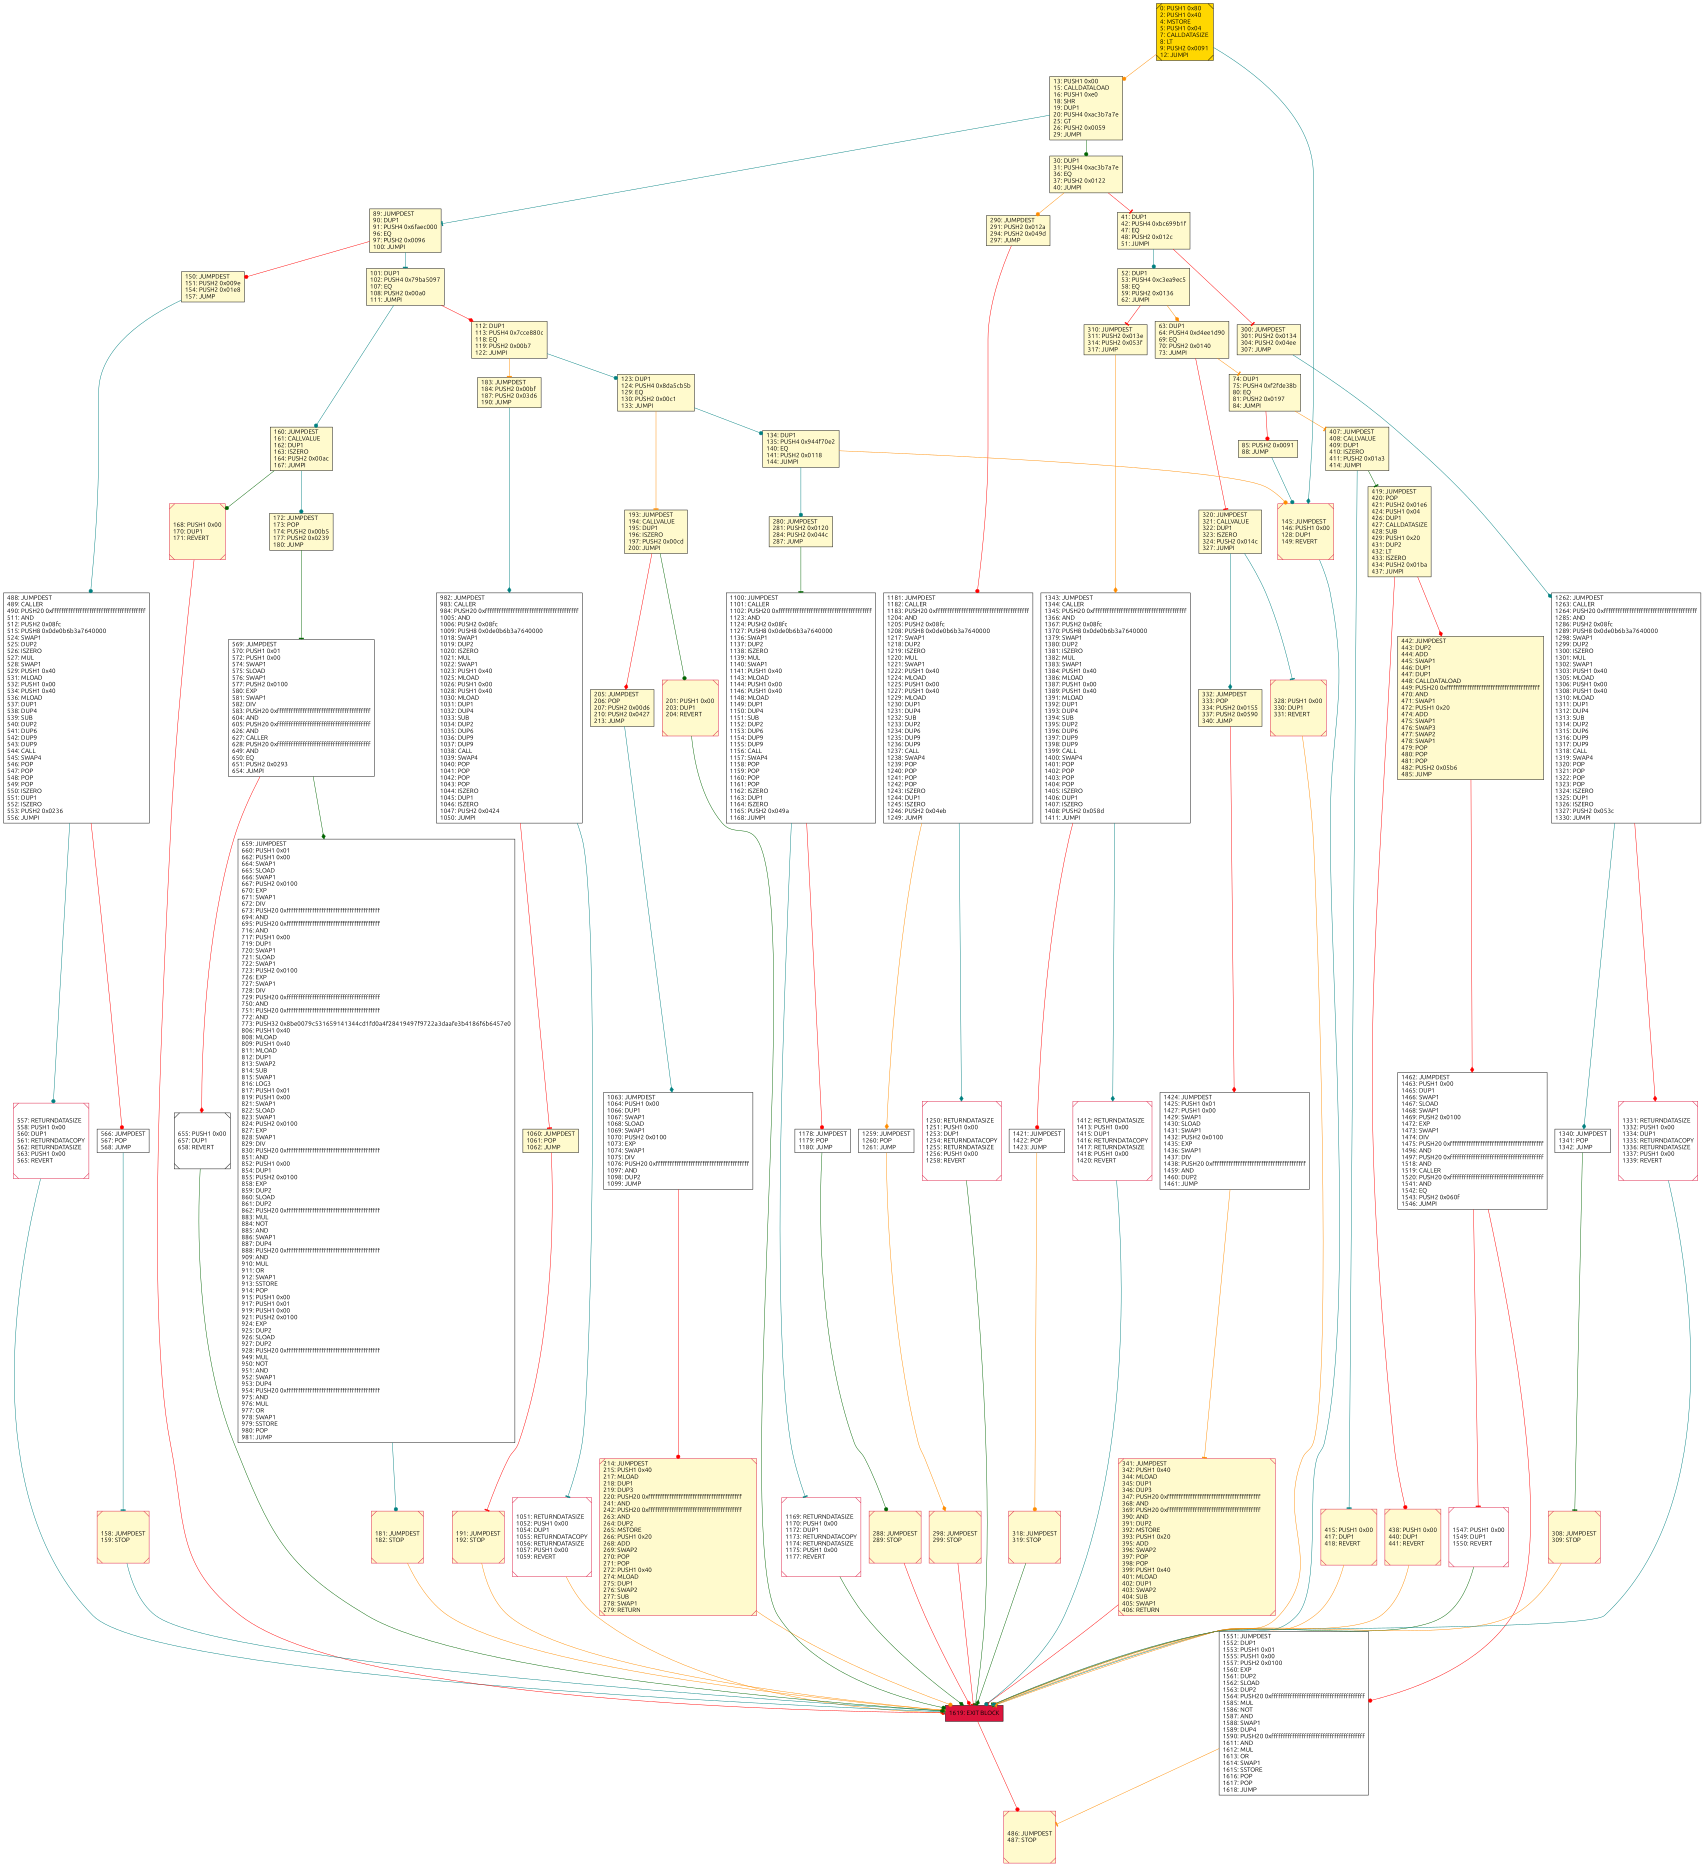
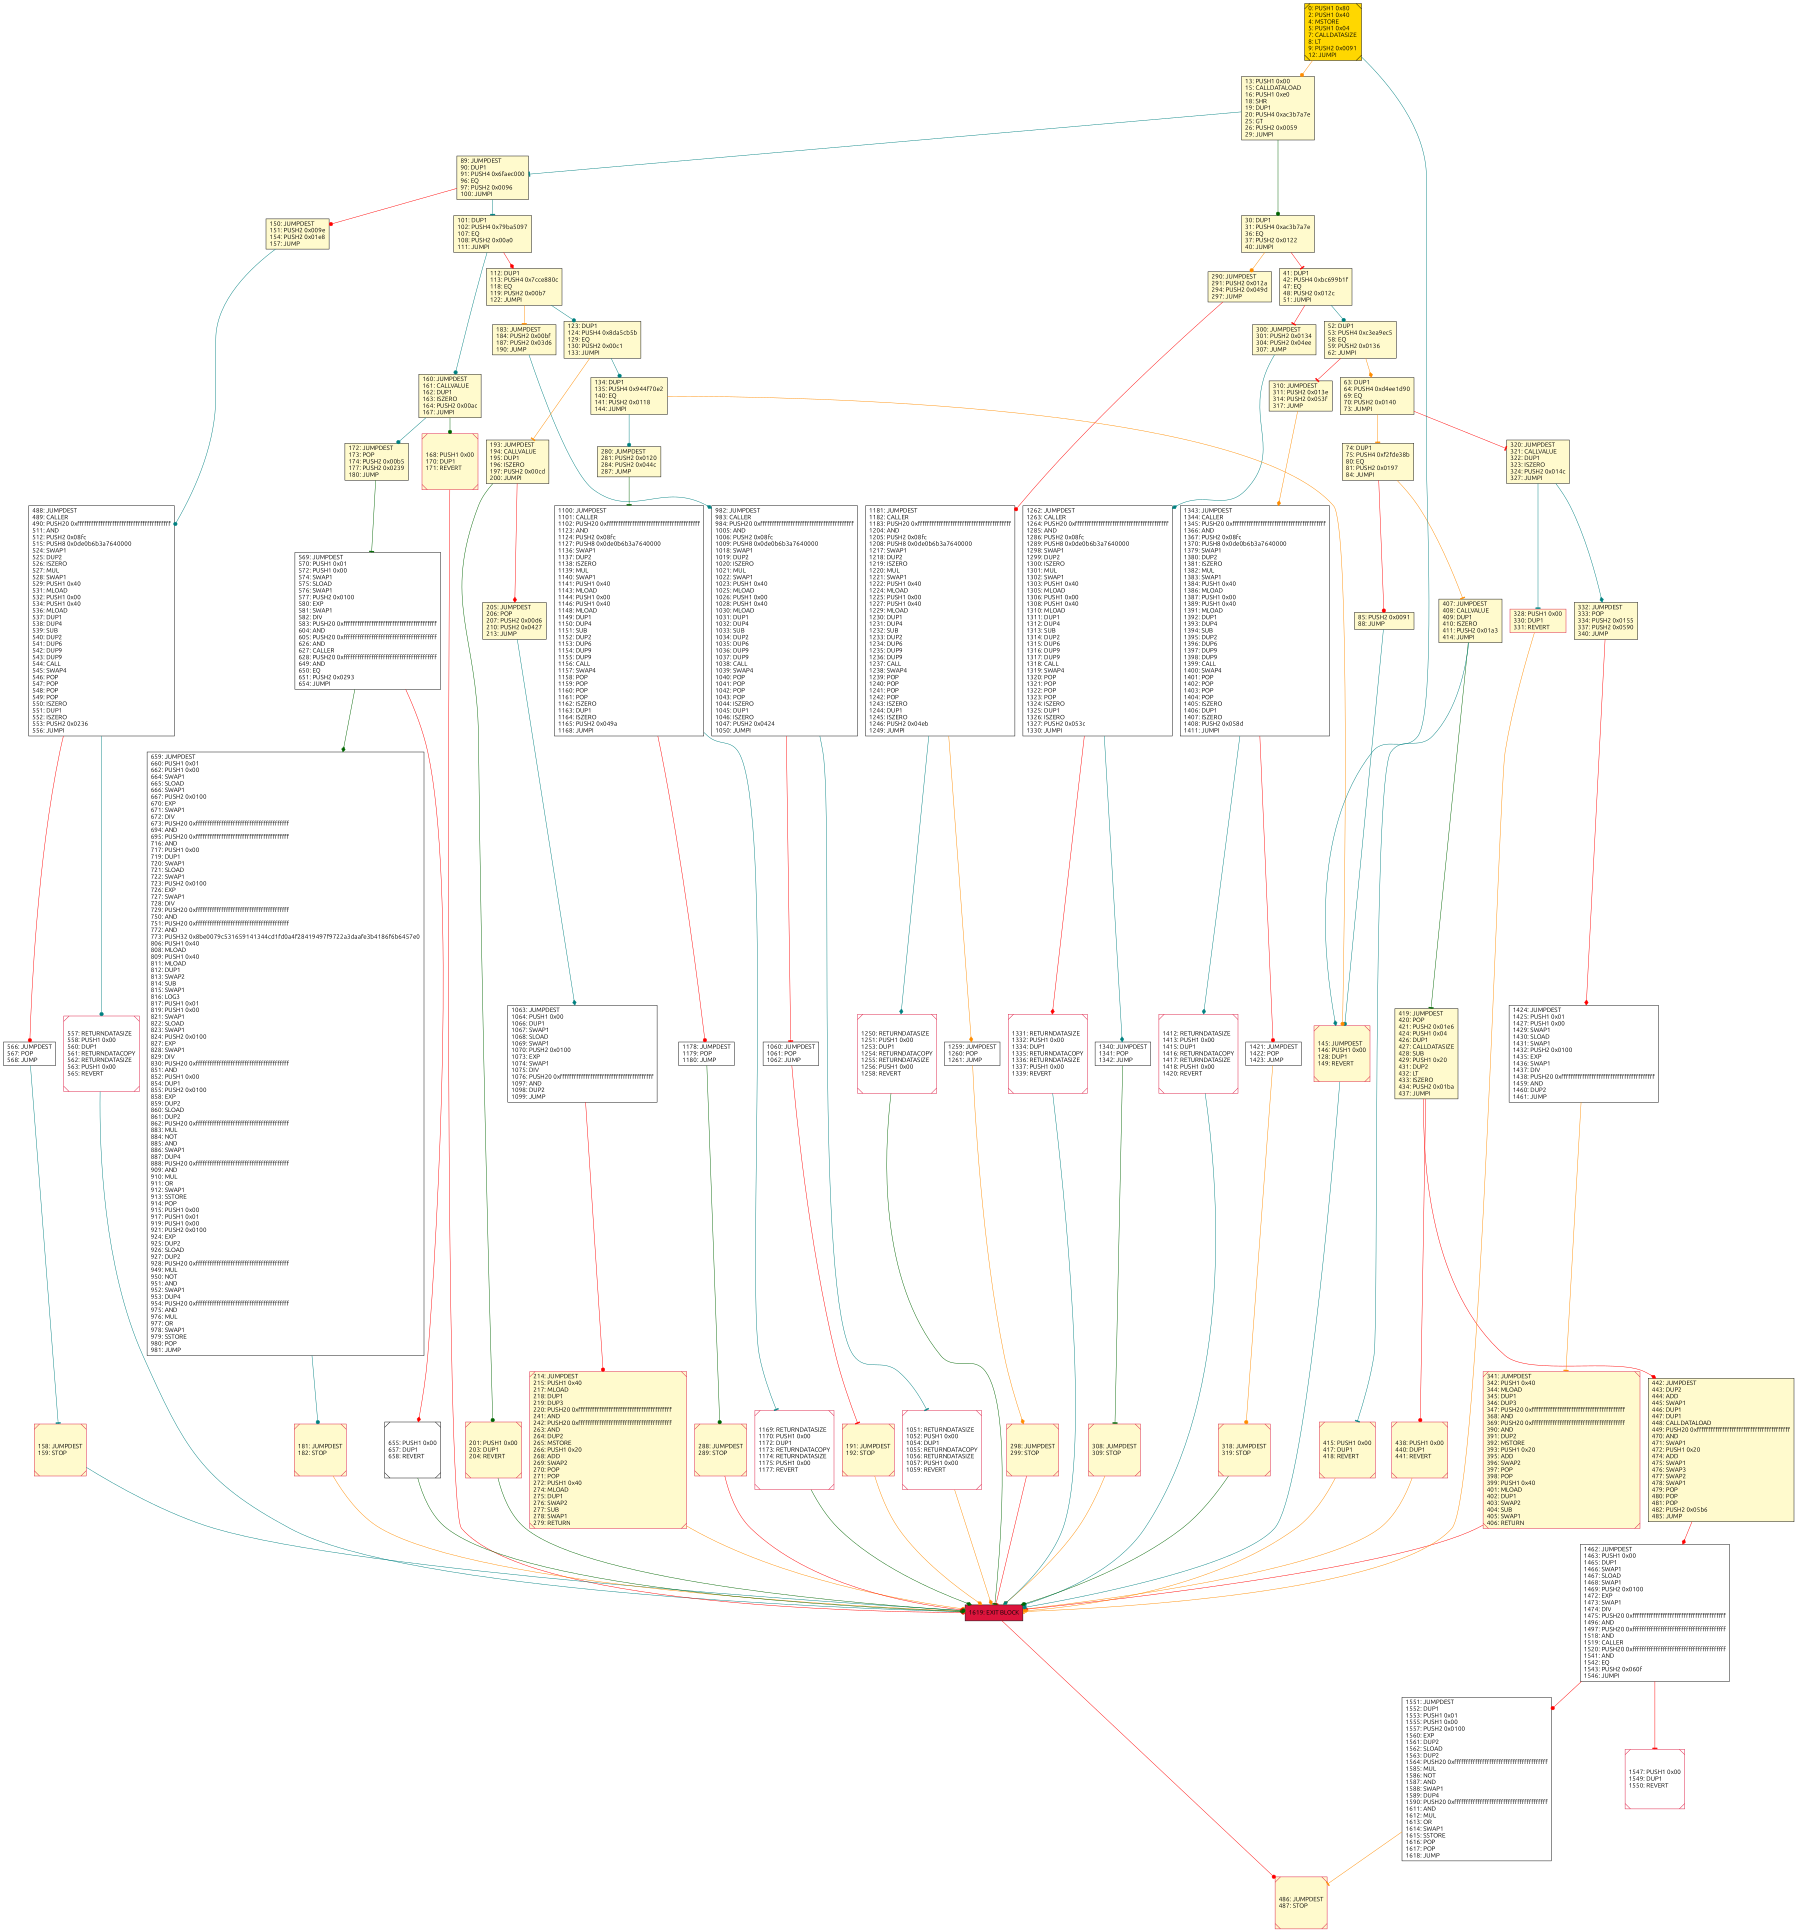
node "328: PUSH1 0x00 330: DUP1 331: REVERT": shape Msquare -> box
node "1060: JUMPDEST 1061: POP 1062: JUMP": fillcolor lemonchiffon -> white
edge "1547: PUSH1 0x00 1549: DUP1 1550: REVERT" -> "1619: EXIT BLOCK": removed
